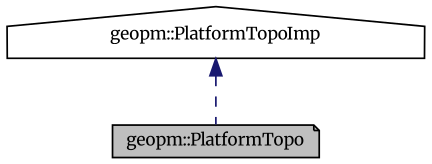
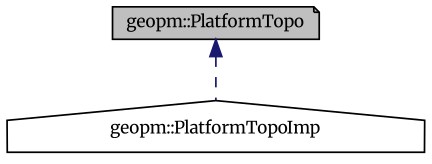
edge "geopm::PlatformTopo" -> "geopm::PlatformTopoImp": reversed
